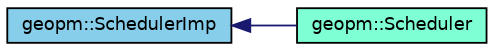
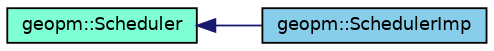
edge "geopm::Scheduler" -> "geopm::SchedulerImp": reversed
